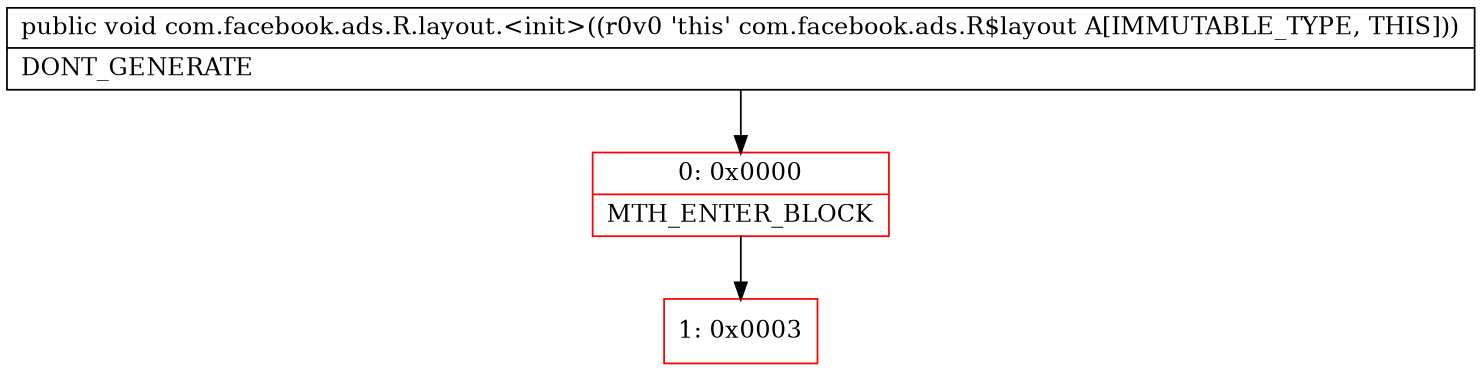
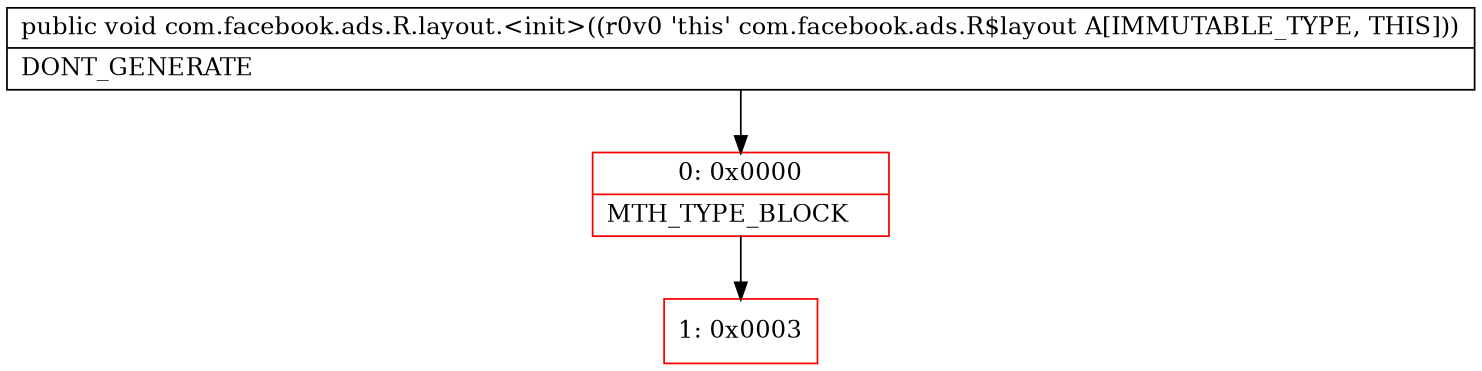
node "0: 0x0000": text "MTH_ENTER_BLOCK" -> "MTH_TYPE_BLOCK"
